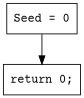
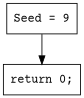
node "Seed = 0": label "Seed = 0" -> "Seed = 9"
